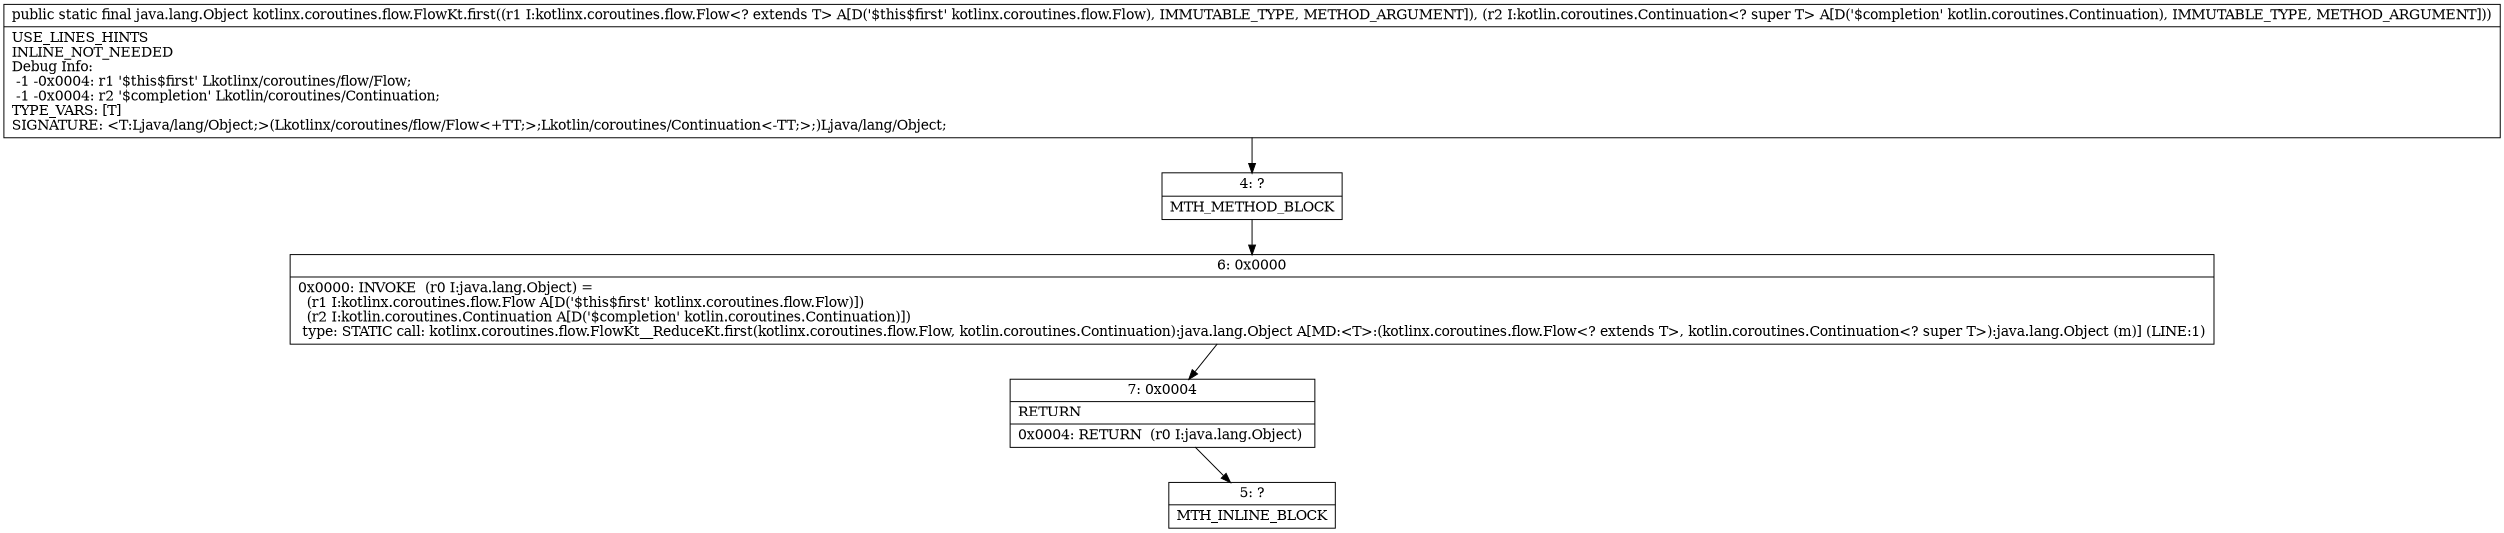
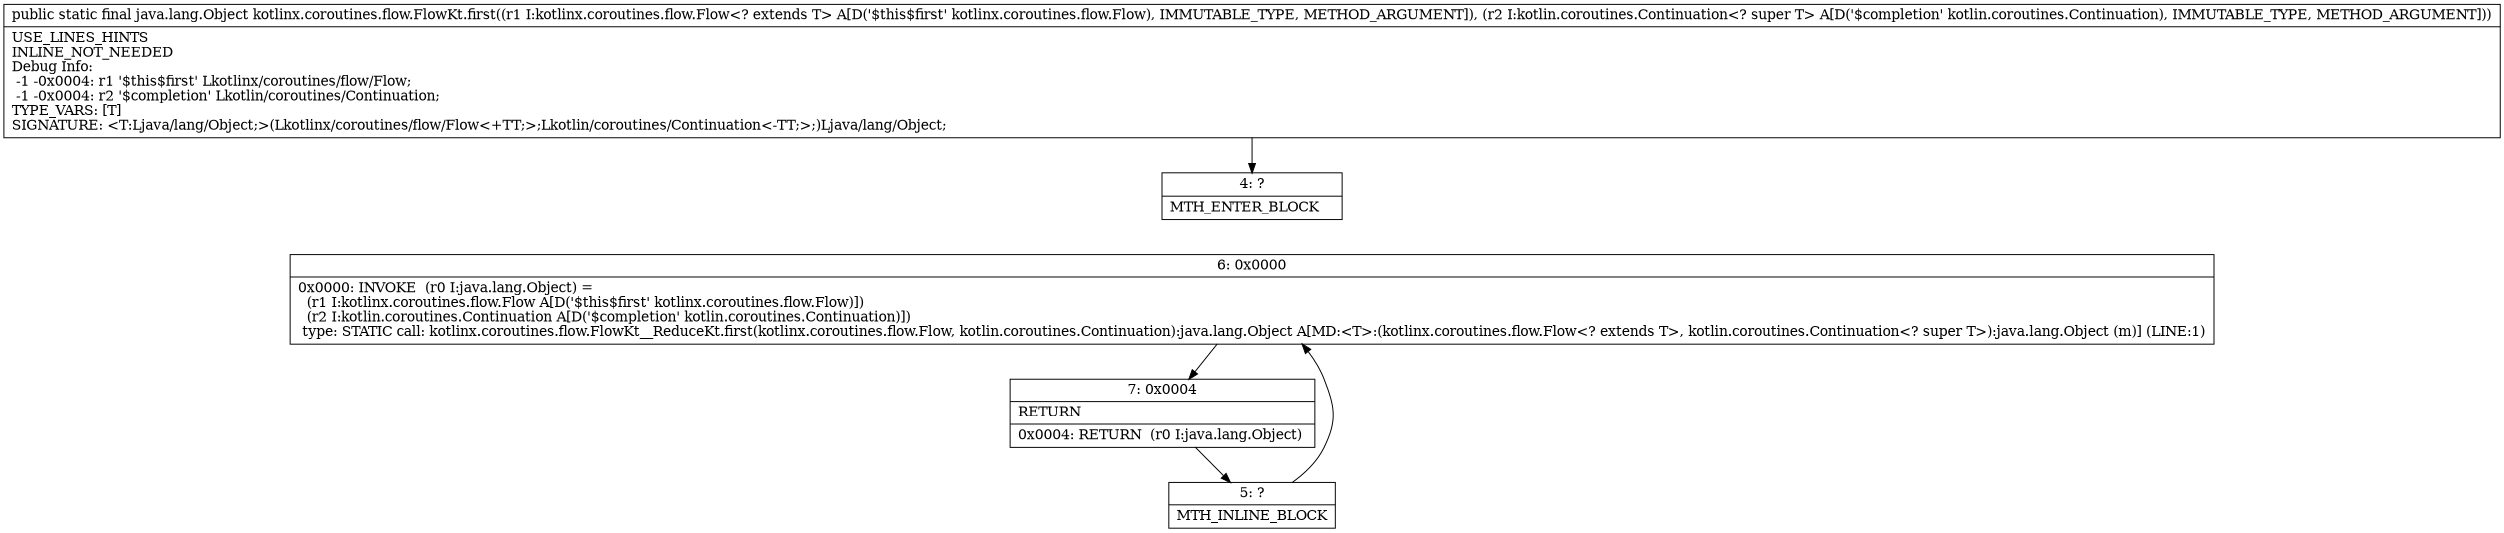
node "4: ?": text "MTH_METHOD_BLOCK" -> "MTH_ENTER_BLOCK"
edge "4: ?" -> "6: 0x0000": now "5: ?" -> "6: 0x0000"
